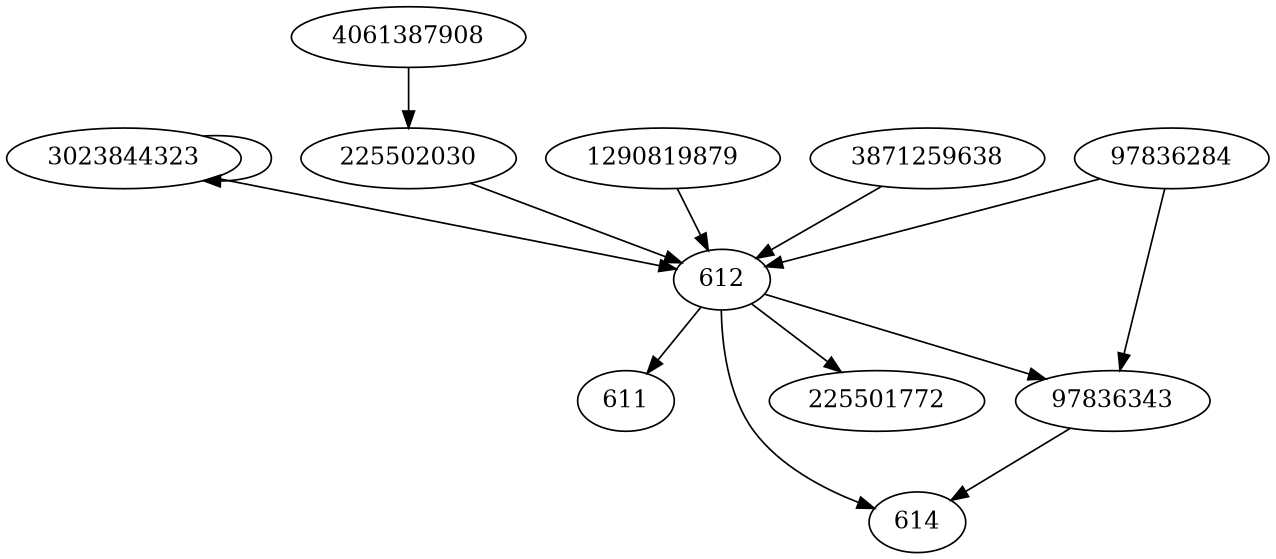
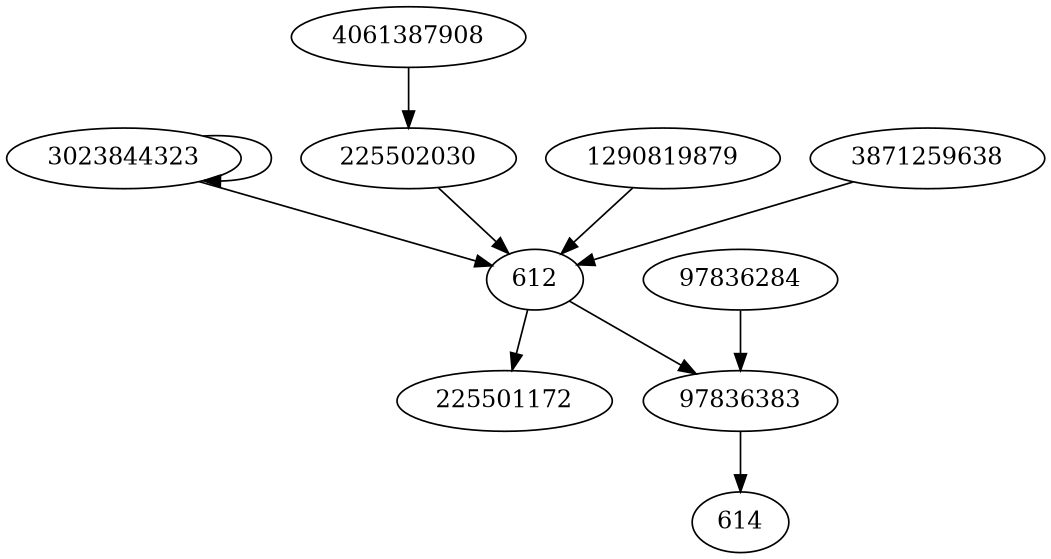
edge "97836284" -> "612": removed
node "611": removed
node "225501772": label "225501772" -> "225501172"
node "97836343": label "97836343" -> "97836383"
edge "612" -> "614": removed
